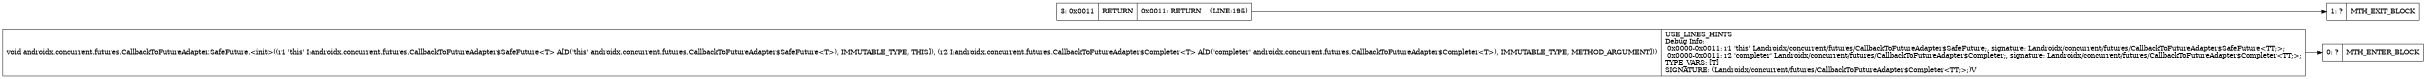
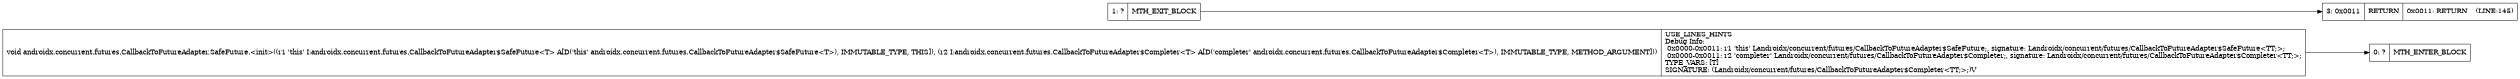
node "3: 0x0011": text "0x0011: RETURN    (LINE:195)" -> "0x0011: RETURN    (LINE:145)"
edge "3: 0x0011" -> "1: ?": reversed
